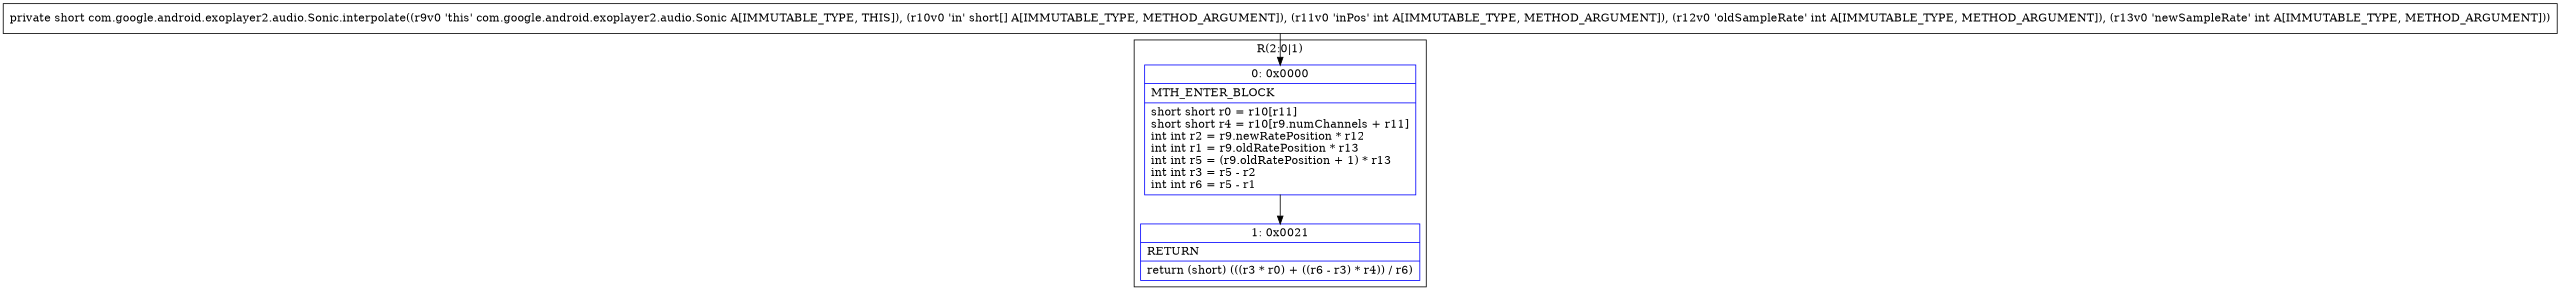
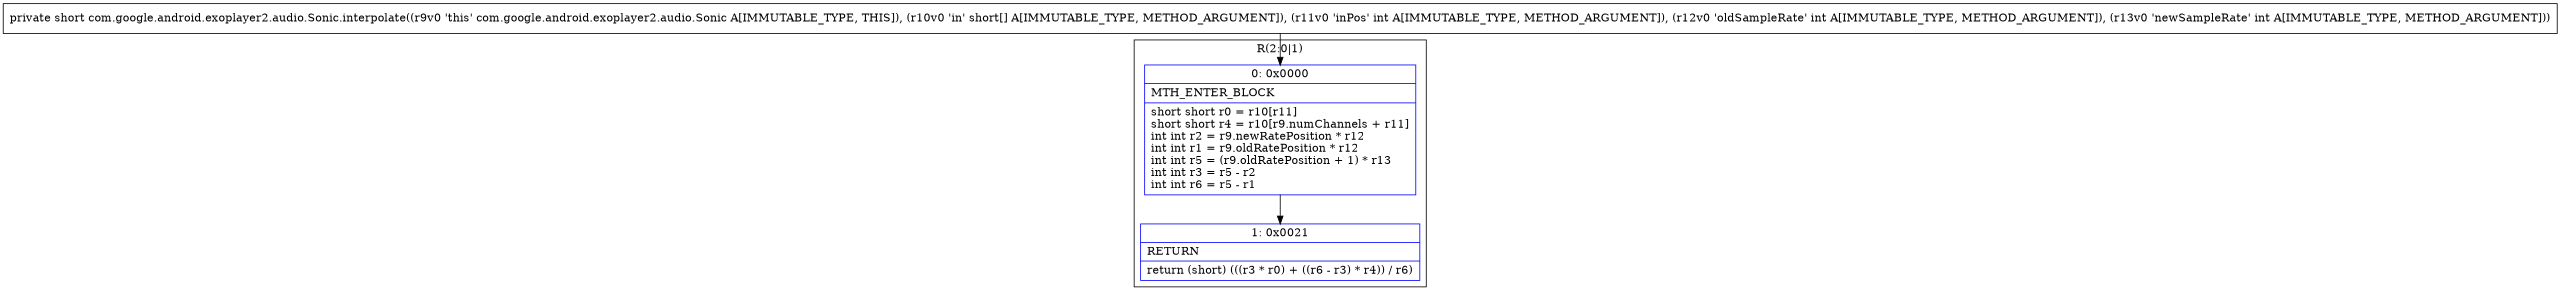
node "0: 0x0000": text "int int r1 = r9.oldRatePosition * r13" -> "int int r1 = r9.oldRatePosition * r12"
